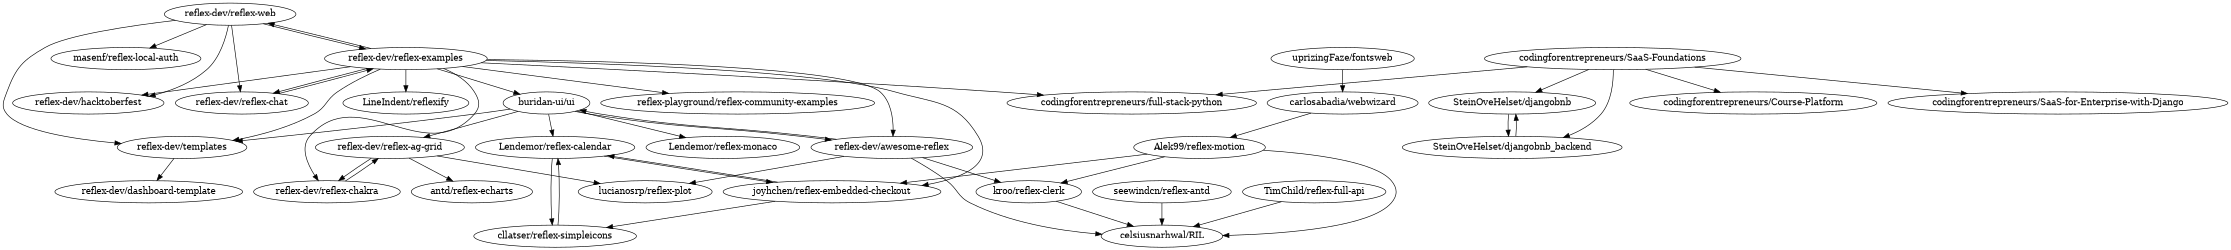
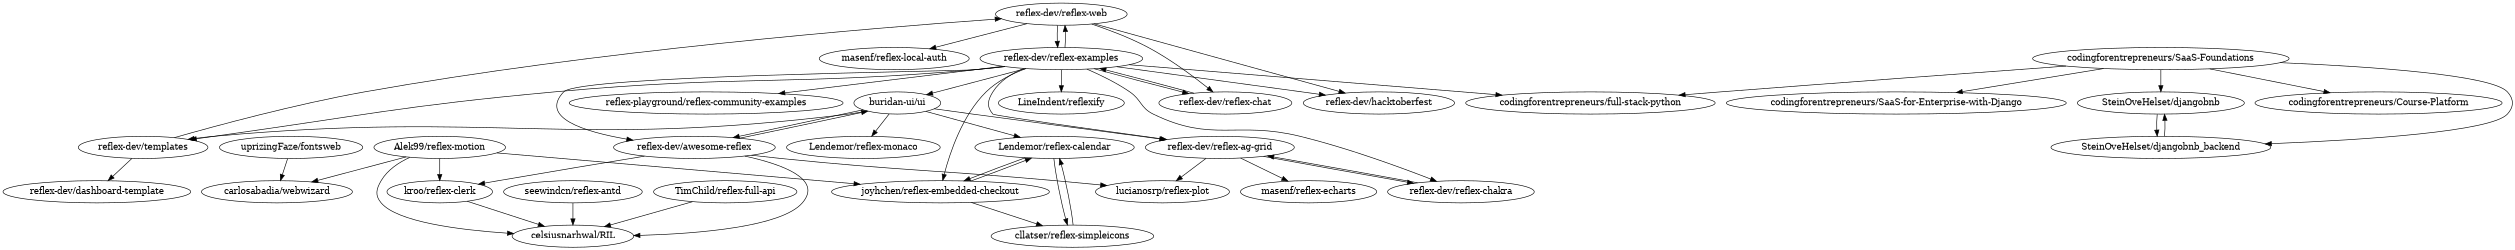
edge "reflex-dev/reflex-web" -> "reflex-dev/templates": reversed
edge "reflex-dev/reflex-examples" -> "reflex-dev/reflex-ag-grid": added
edge "carlosabadia/webwizard" -> "Alek99/reflex-motion": reversed
node "antd/reflex-echarts": label "antd/reflex-echarts" -> "masenf/reflex-echarts"
